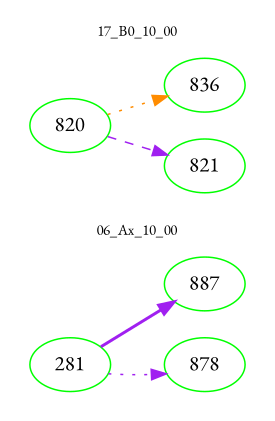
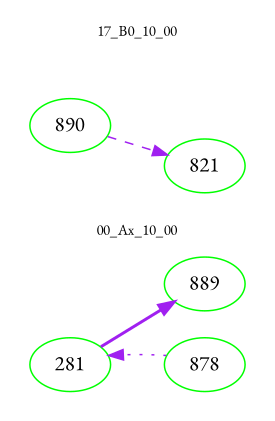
node "836": removed
node "820": label "820" -> "890"
cluster "06_Ax_10_00": label "06_Ax_10_00" -> "00_Ax_10_00"
node "887": label "887" -> "889"
edge "281" -> "878": reversed
